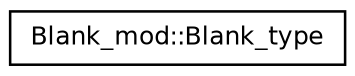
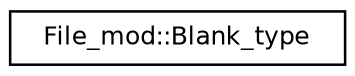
node "Blank_mod::Blank_type": label "Blank_mod::Blank_type" -> "File_mod::Blank_type"
